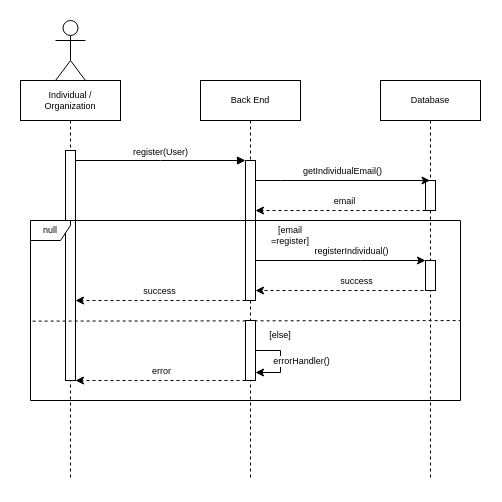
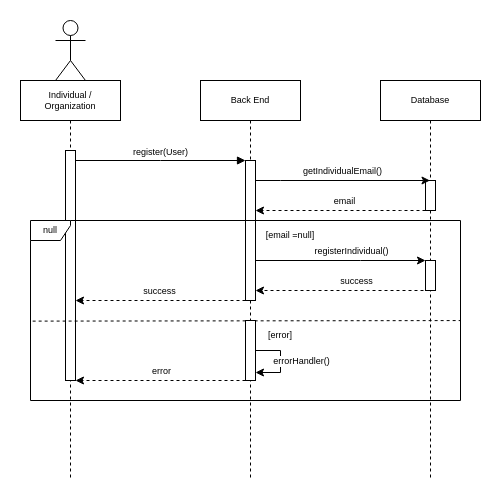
node "[email =register]": label "[email =register]" -> "[email =null]"
node "[else]": label "[else]" -> "[error]"
